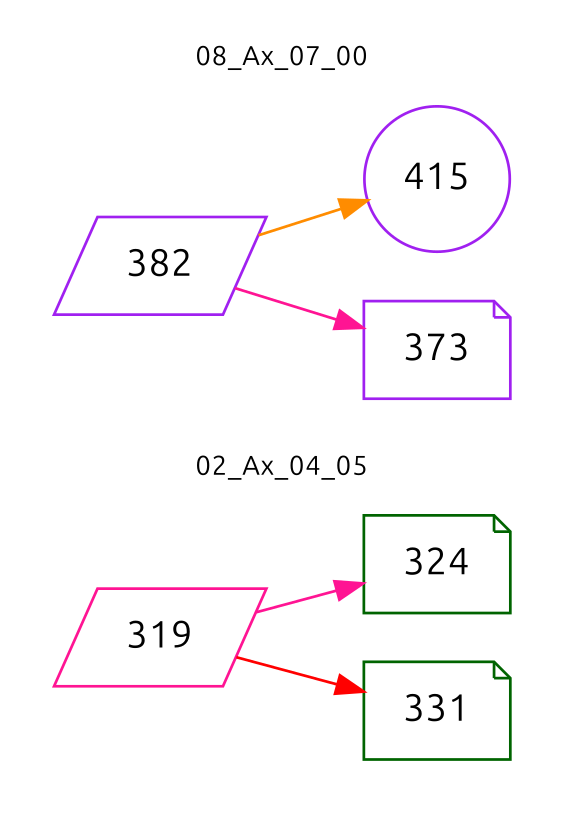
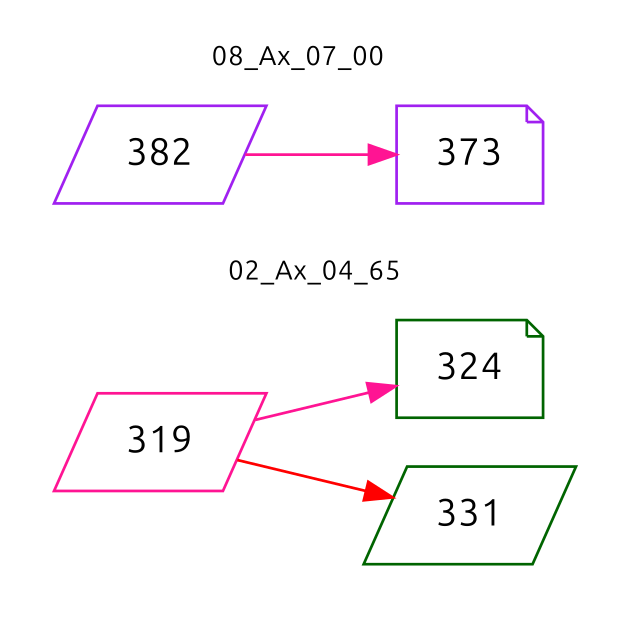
node "415": removed
cluster "02_Ax_04_05": label "02_Ax_04_05" -> "02_Ax_04_65"
node "331": shape note -> parallelogram
